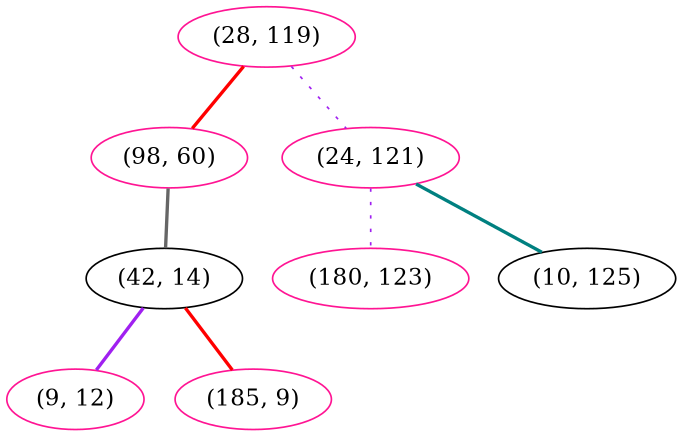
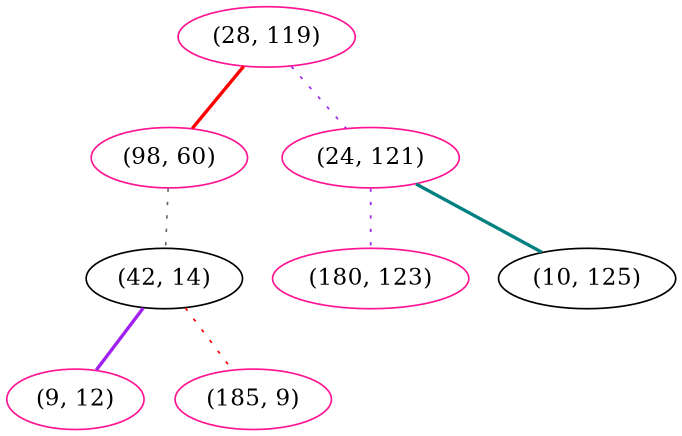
edge "(98, 60)" -- "(42, 14)": style bold -> dotted
edge "(42, 14)" -- "(185, 9)": style bold -> dotted
